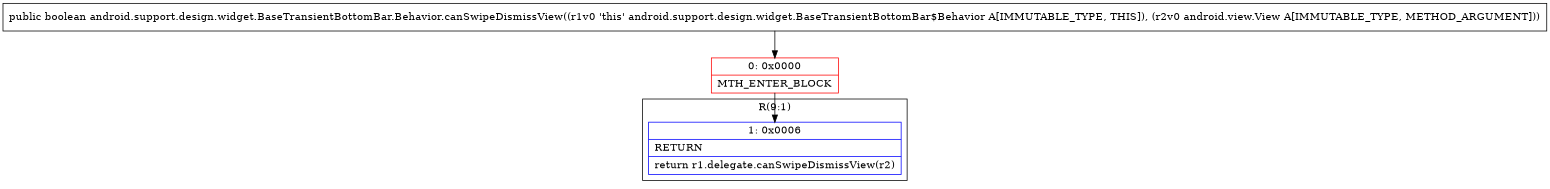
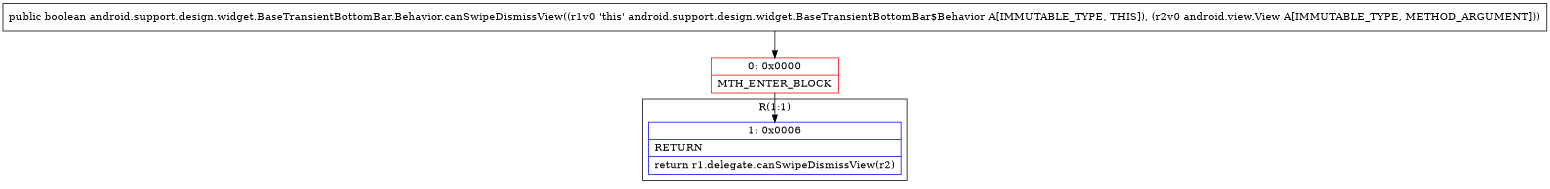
cluster "R(9:1)": label "R(9:1)" -> "R(1:1)"
